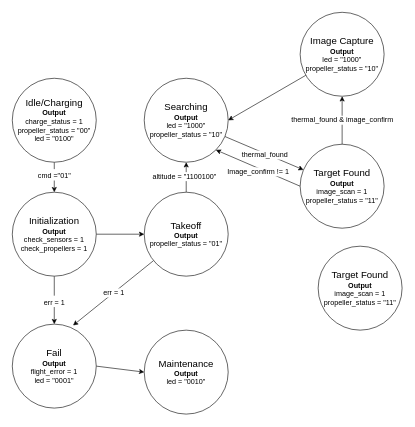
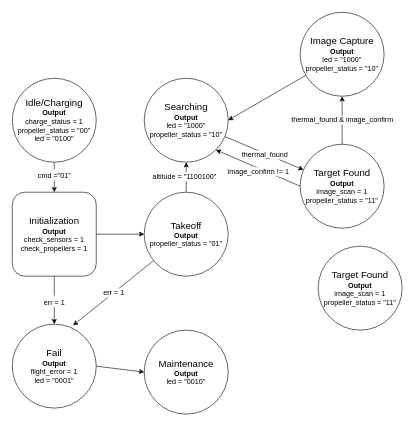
node "Initialization Output check_sensors = 1 check_propellers = 1": shape ellipse -> rounded rectangle
